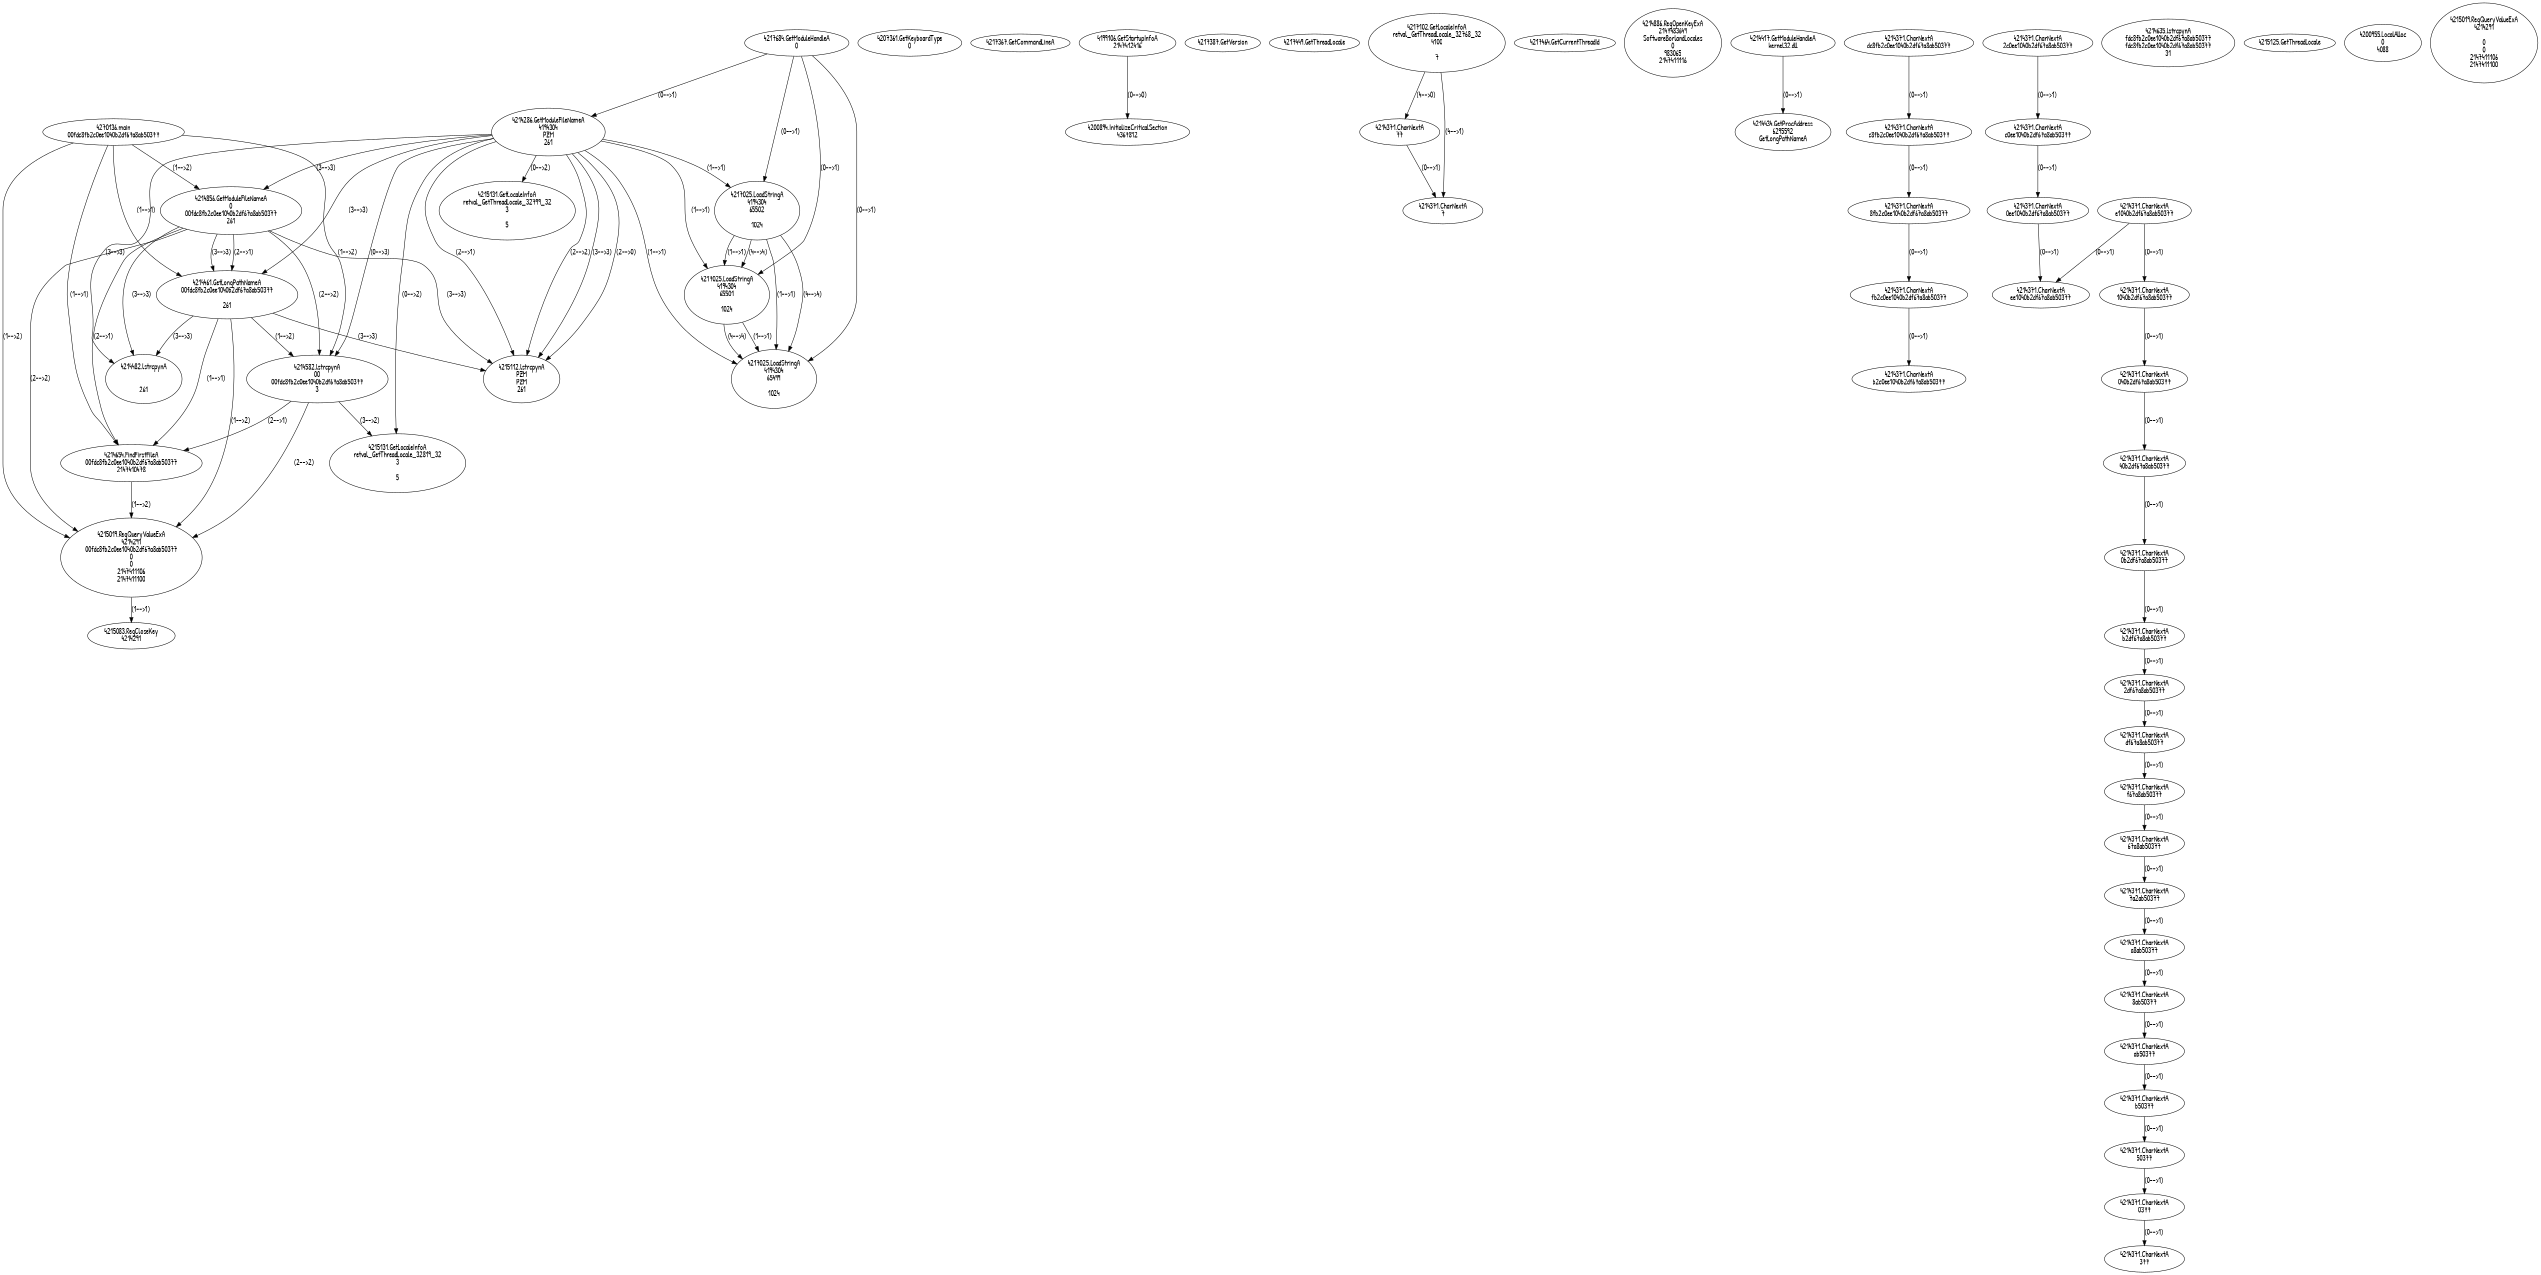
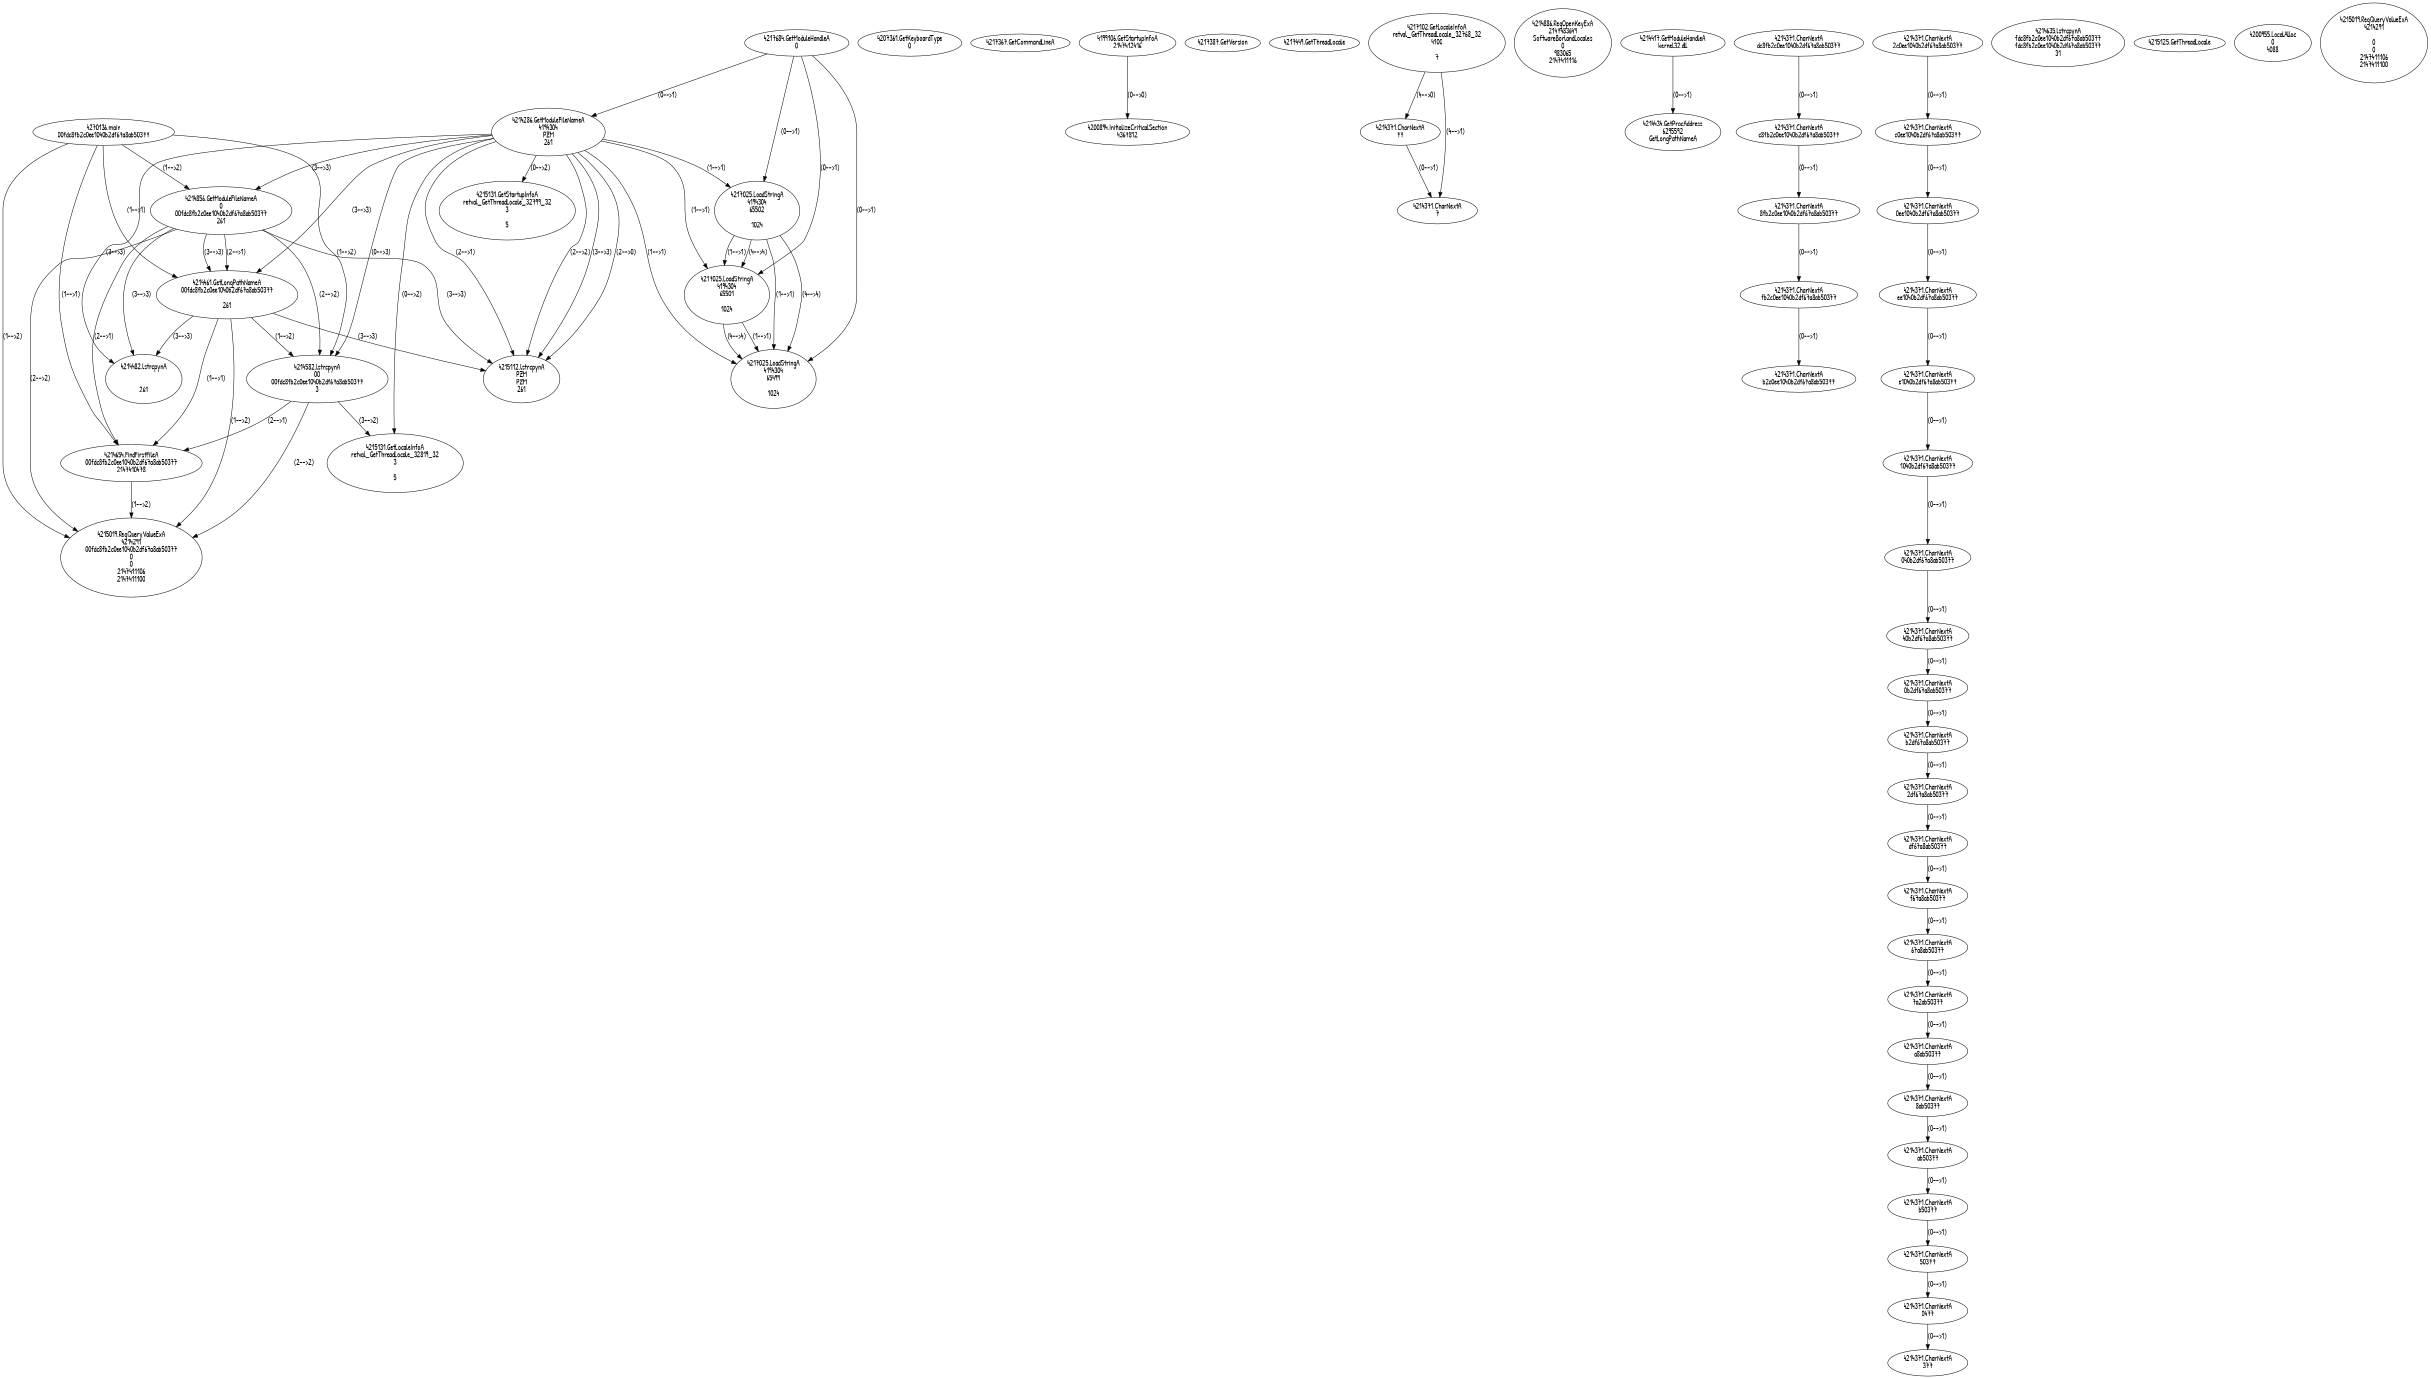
node "4217464.GetCurrentThreadId": removed
node "4215131.GetLocaleInfoA retval_GetThreadLocale_32799_32 3 5": label "4215131.GetLocaleInfoA retval_GetThreadLocale_32799_32 3 5" -> "4215131.GetStartupInfoA retval_GetThreadLocale_32799_32 3 5"
edge "4214371.CharNextA e1040b2df67a8ab50377" -> "4214371.CharNextA ee1040b2df67a8ab50377": reversed
node "4215083.RegCloseKey 4214291": removed
node "4214371.CharNextA 0377": label "4214371.CharNextA 0377" -> "4214371.CharNextA 0477"
